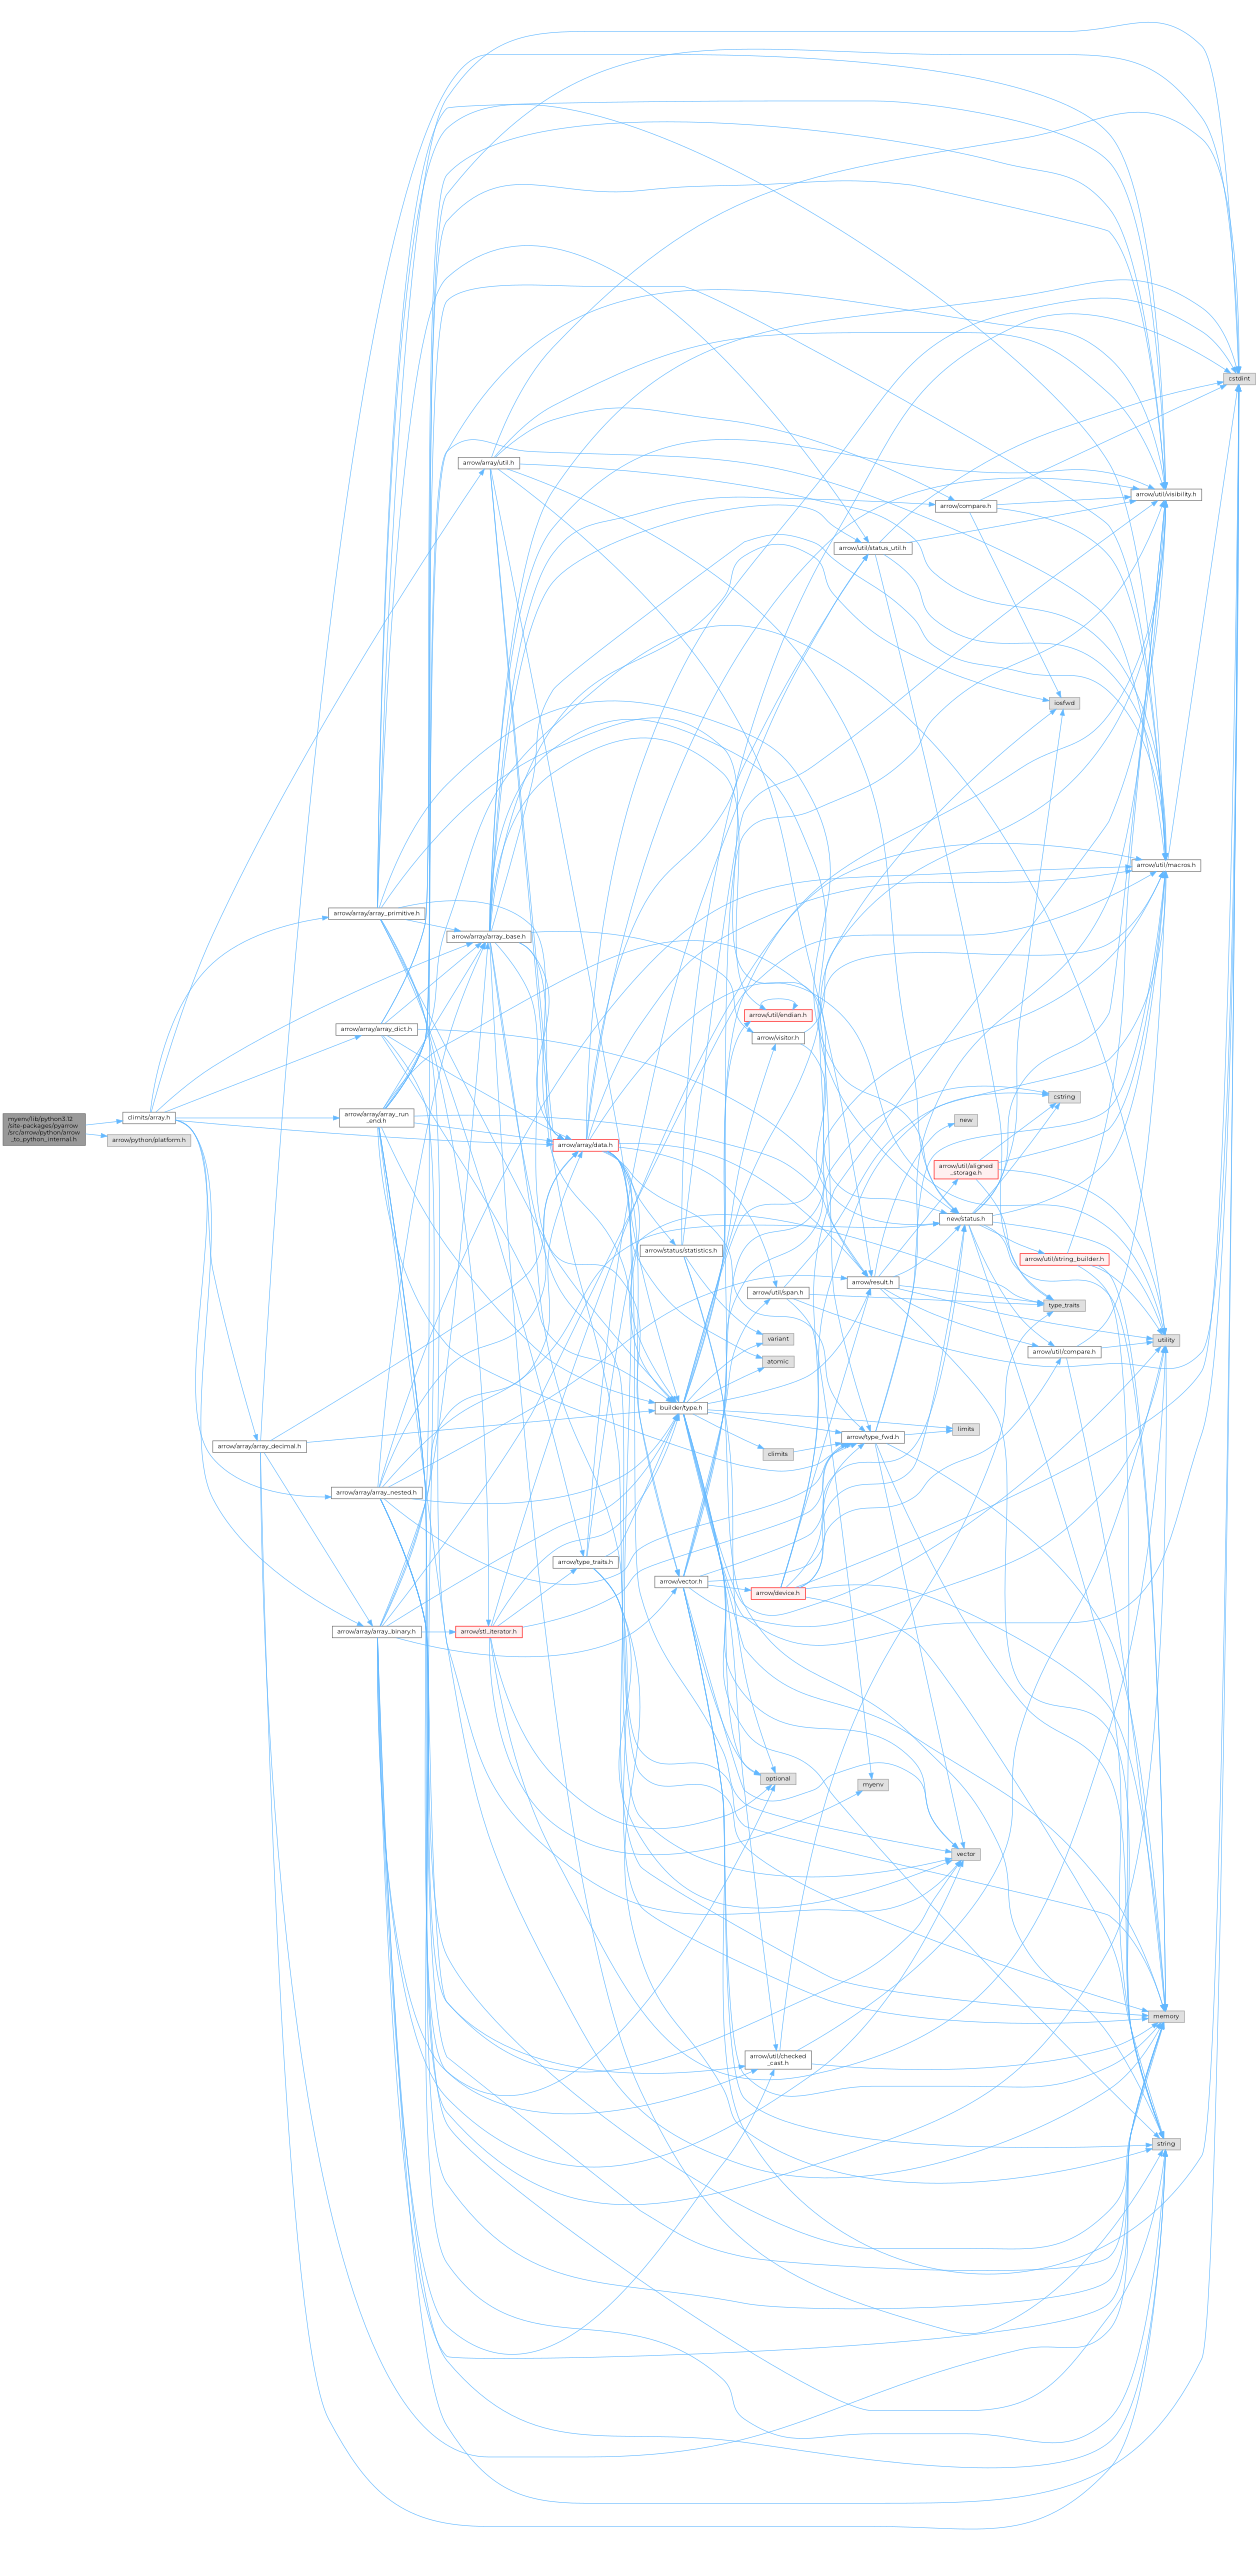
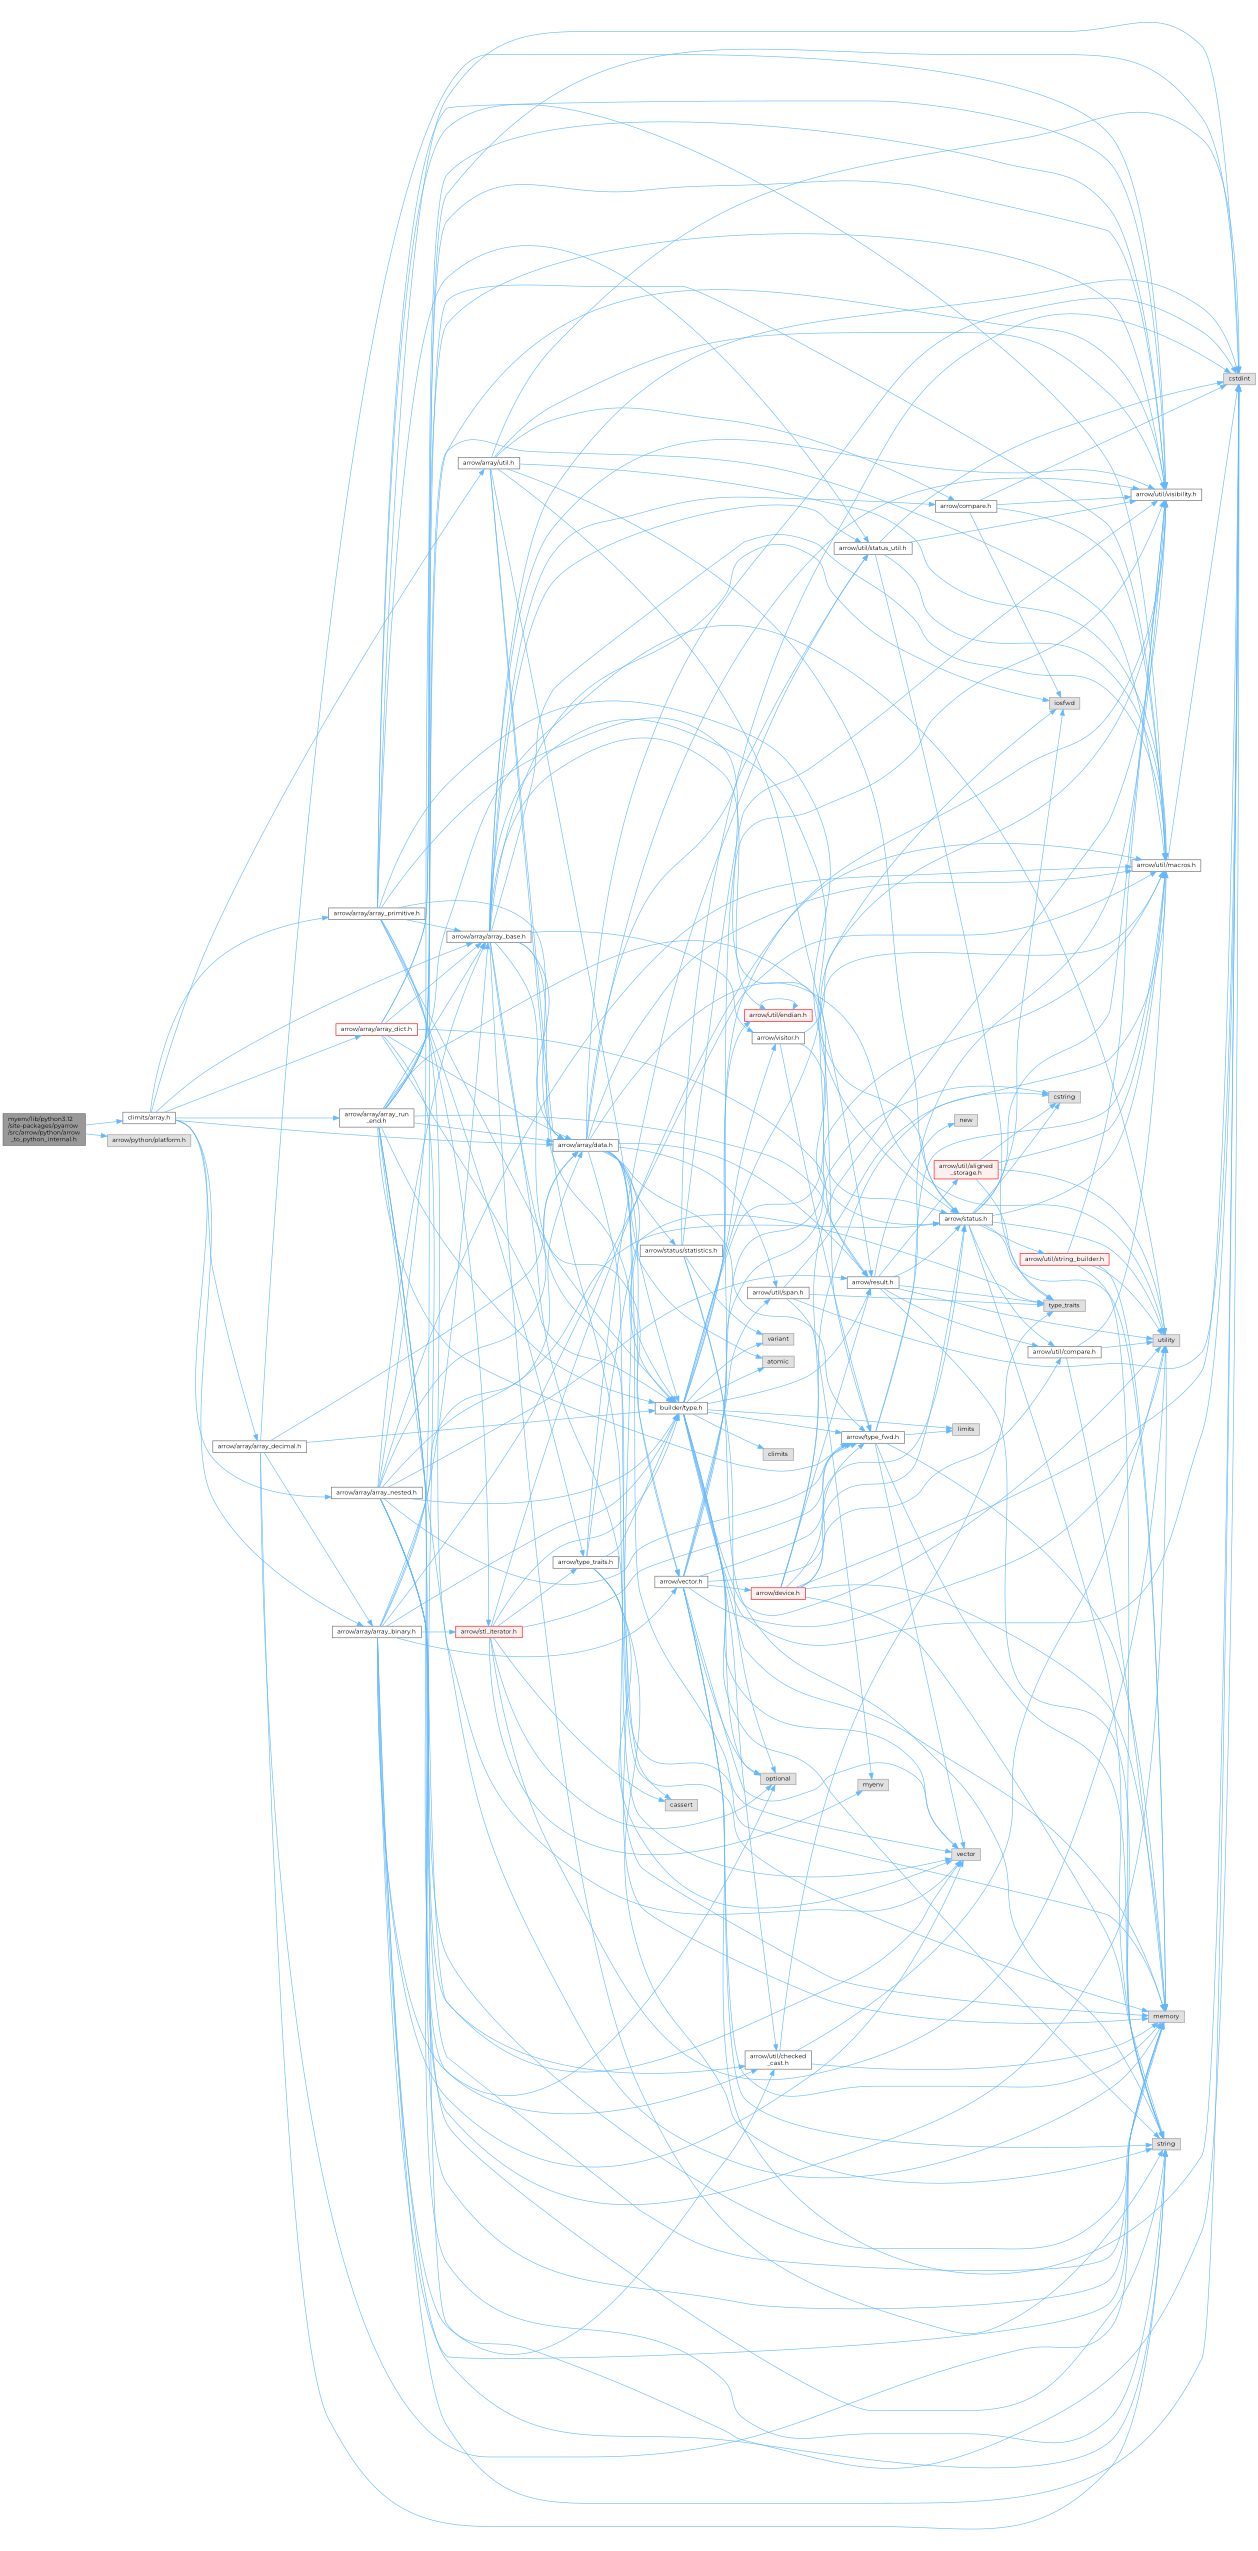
edge "arrow/array/array_nested.h" -> "arrow/util/visibility.h": added
node "arrow/array/array_dict.h": color grey40 -> red
node "arrow/array/data.h": color red -> grey40
node "new/status.h": label "new/status.h" -> "arrow/status.h"
edge "climits" -> "arrow/type_fwd.h": now "arrow/visitor.h" -> "arrow/type_fwd.h"
node "cassert": added
edge "arrow/array/array_nested.h" -> "cstdint": added
